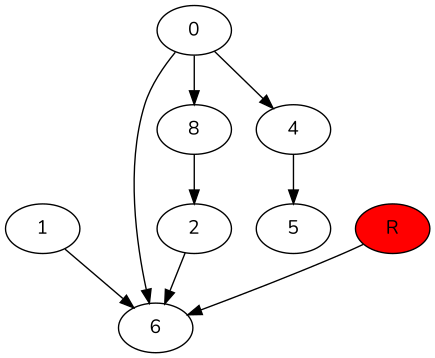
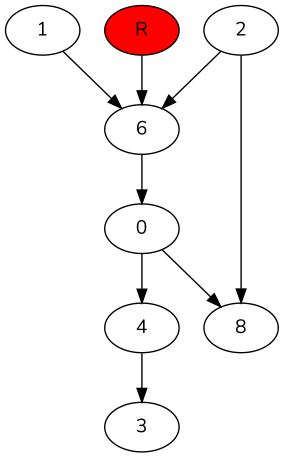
edge "0" -> "6": reversed
edge "8" -> "2": reversed
node "5": label "5" -> "3"
